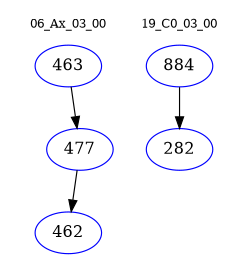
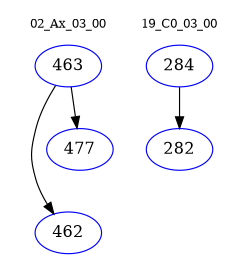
cluster "06_Ax_03_00": label "06_Ax_03_00" -> "02_Ax_03_00"
node "884": label "884" -> "284"
edge "477" -> "462": now "463" -> "462"
